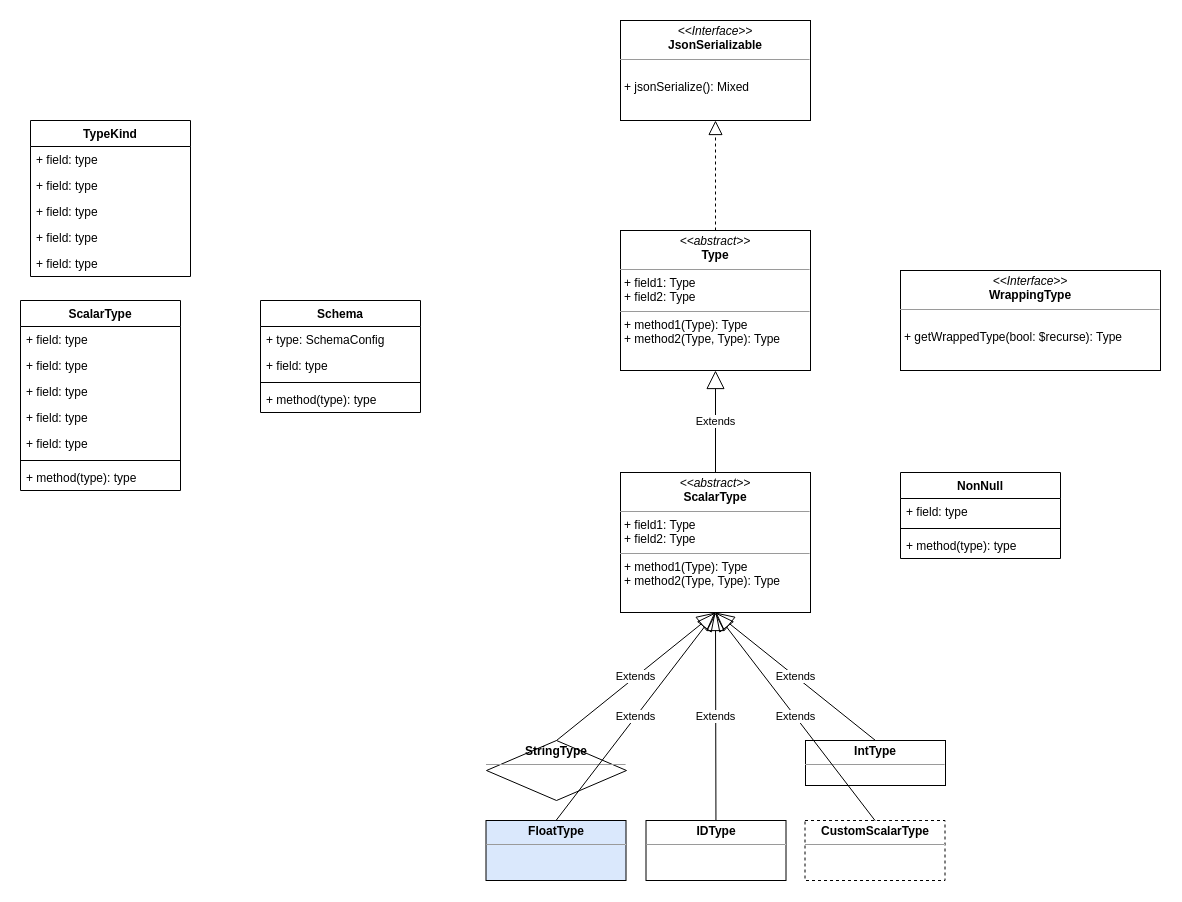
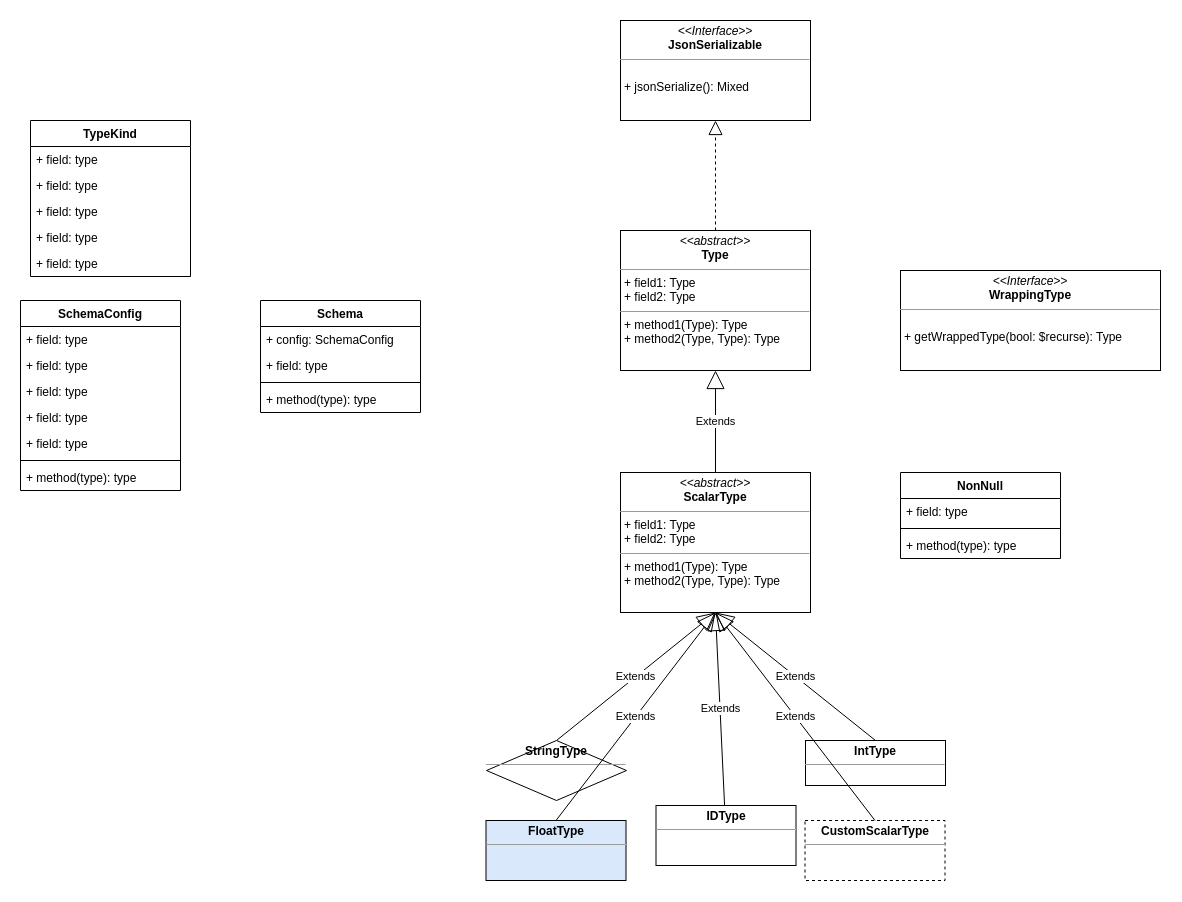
node "ScalarType": label "ScalarType" -> "SchemaConfig"
node "+ type: SchemaConfig": label "+ type: SchemaConfig" -> "+ config: SchemaConfig"
node "IDType": moved (716, 851) -> (726, 836)
